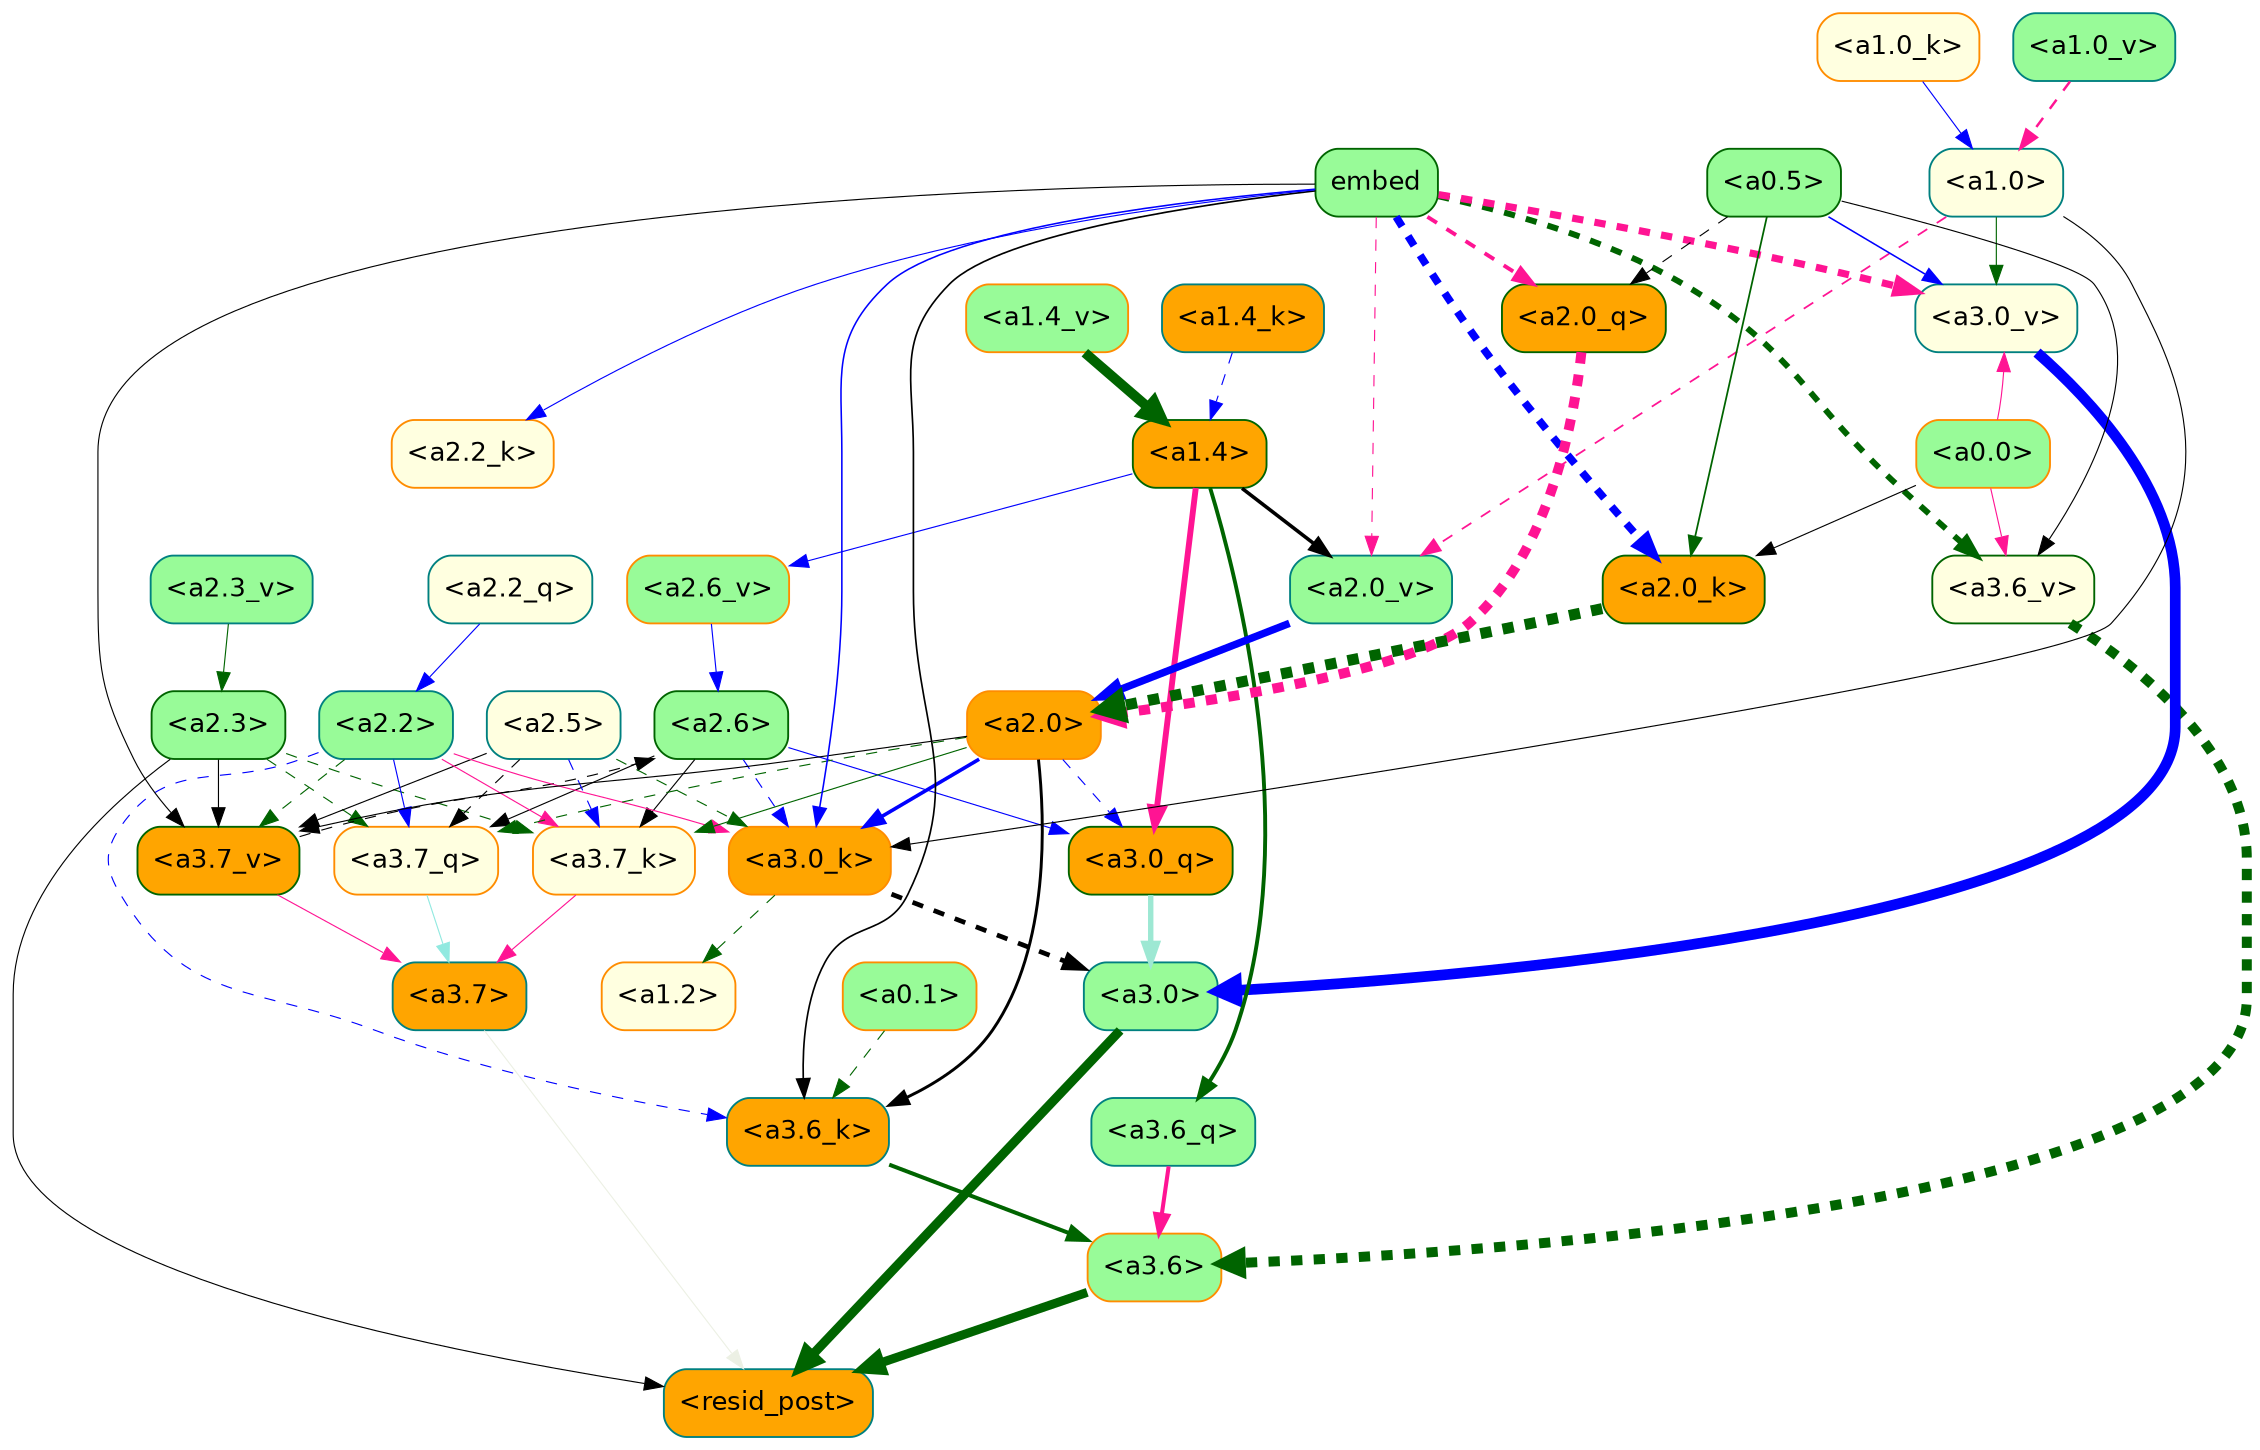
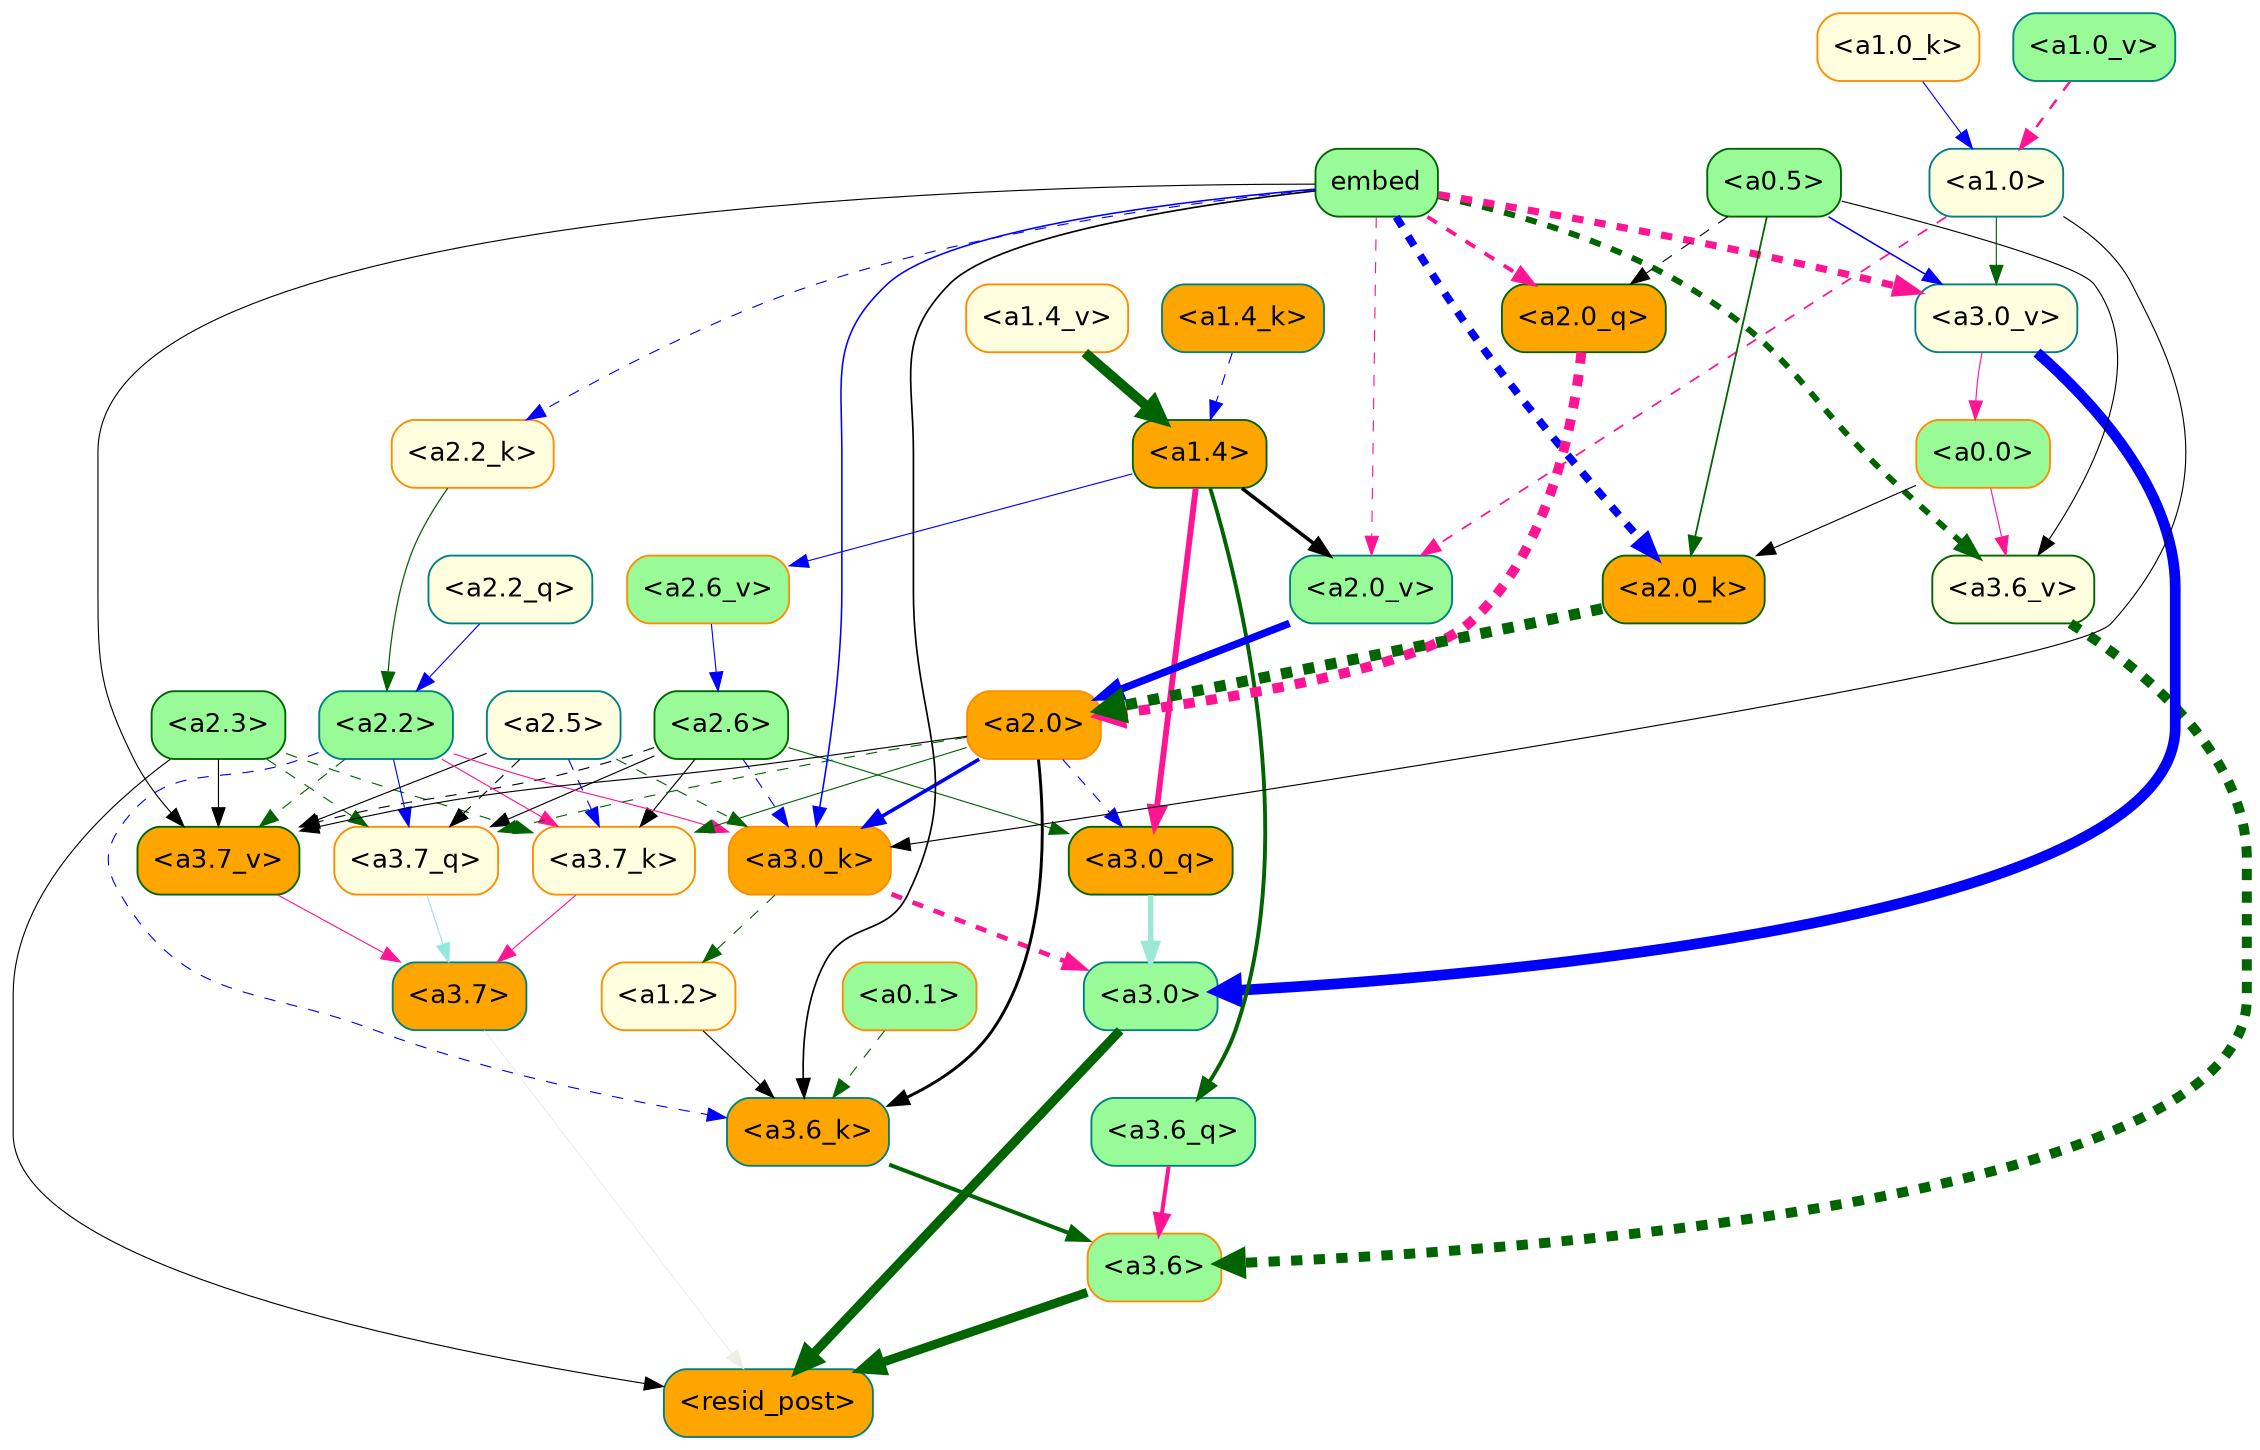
edge "embed" -> "<a2.2_k>": style bold -> dashed
node "<a1.4_v>": fillcolor palegreen -> lightyellow
edge "<a0.0>" -> "<a3.0_v>": reversed
edge "<a2.2_k>" -> "<a2.2>": added
node "<a2.3_v>": removed
edge "<a2.6>" -> "<a3.0_q>": color blue -> darkgreen
edge "<a3.7_v>" -> "<a2.6>": reversed
edge "<a3.0_k>" -> "<a3.0>": color black -> deeppink
edge "<a1.2>" -> "<a3.6_k>": added
